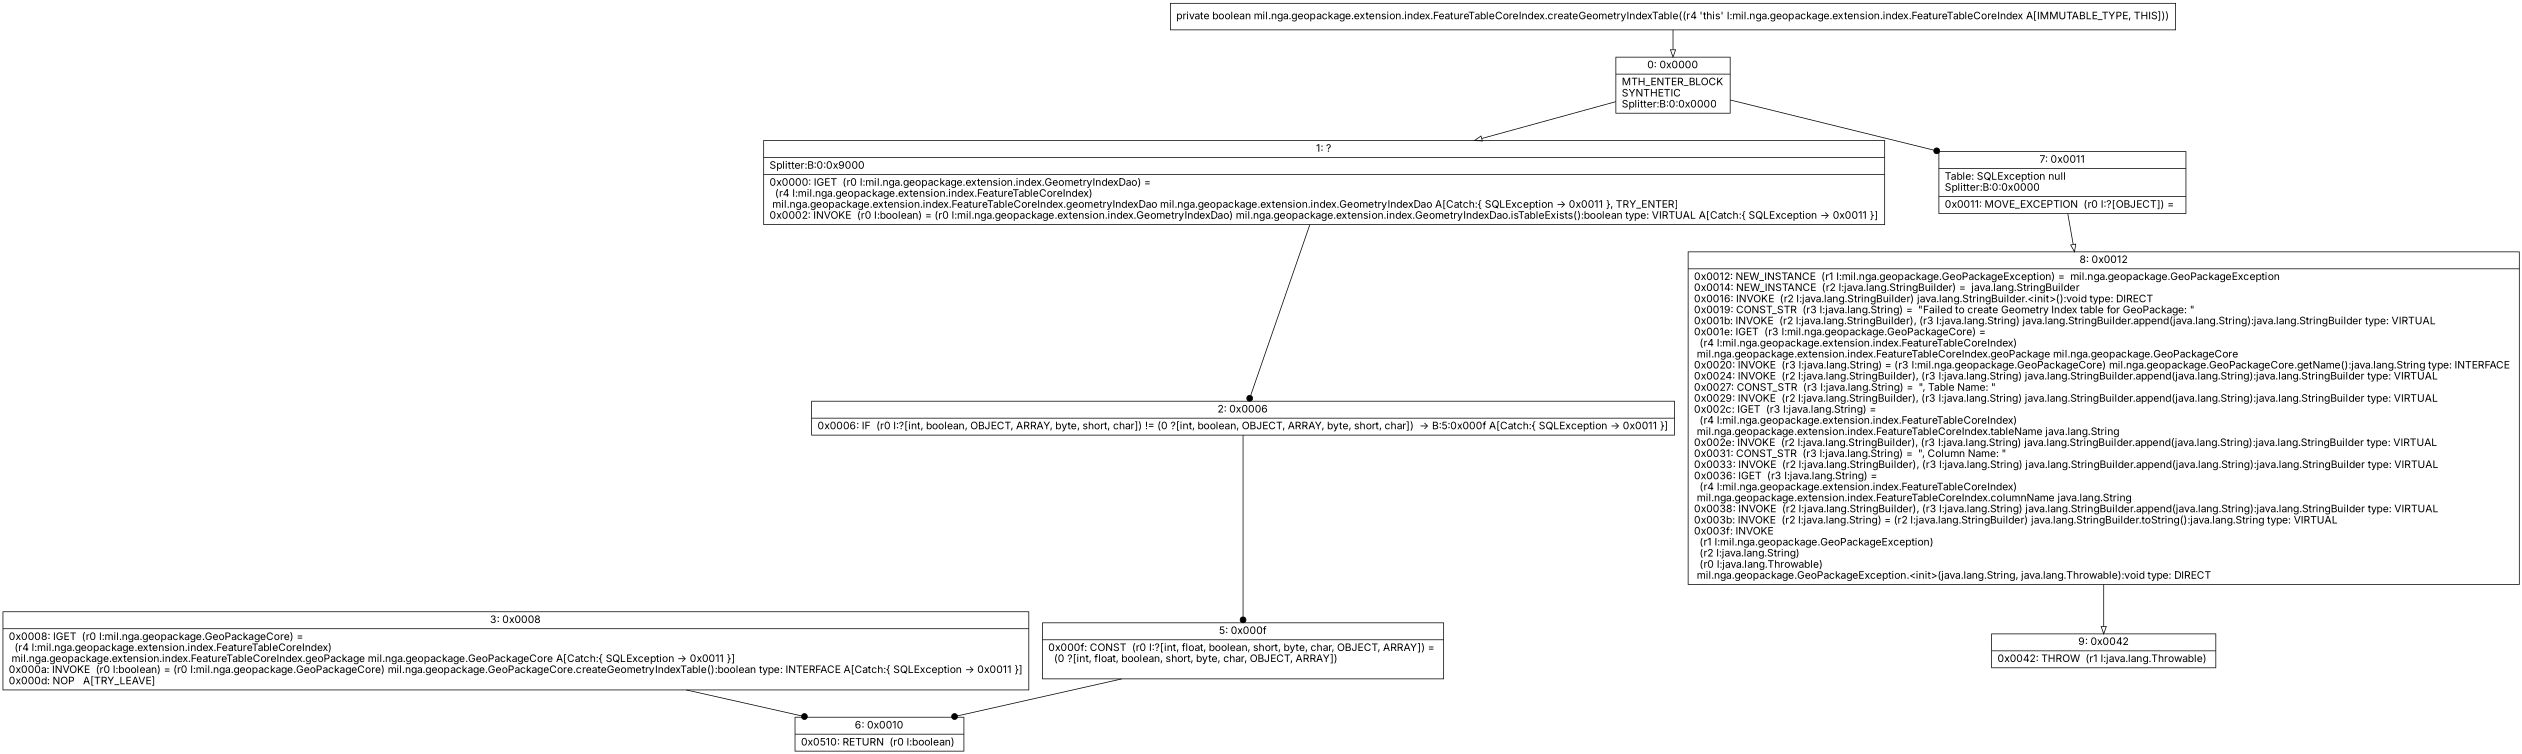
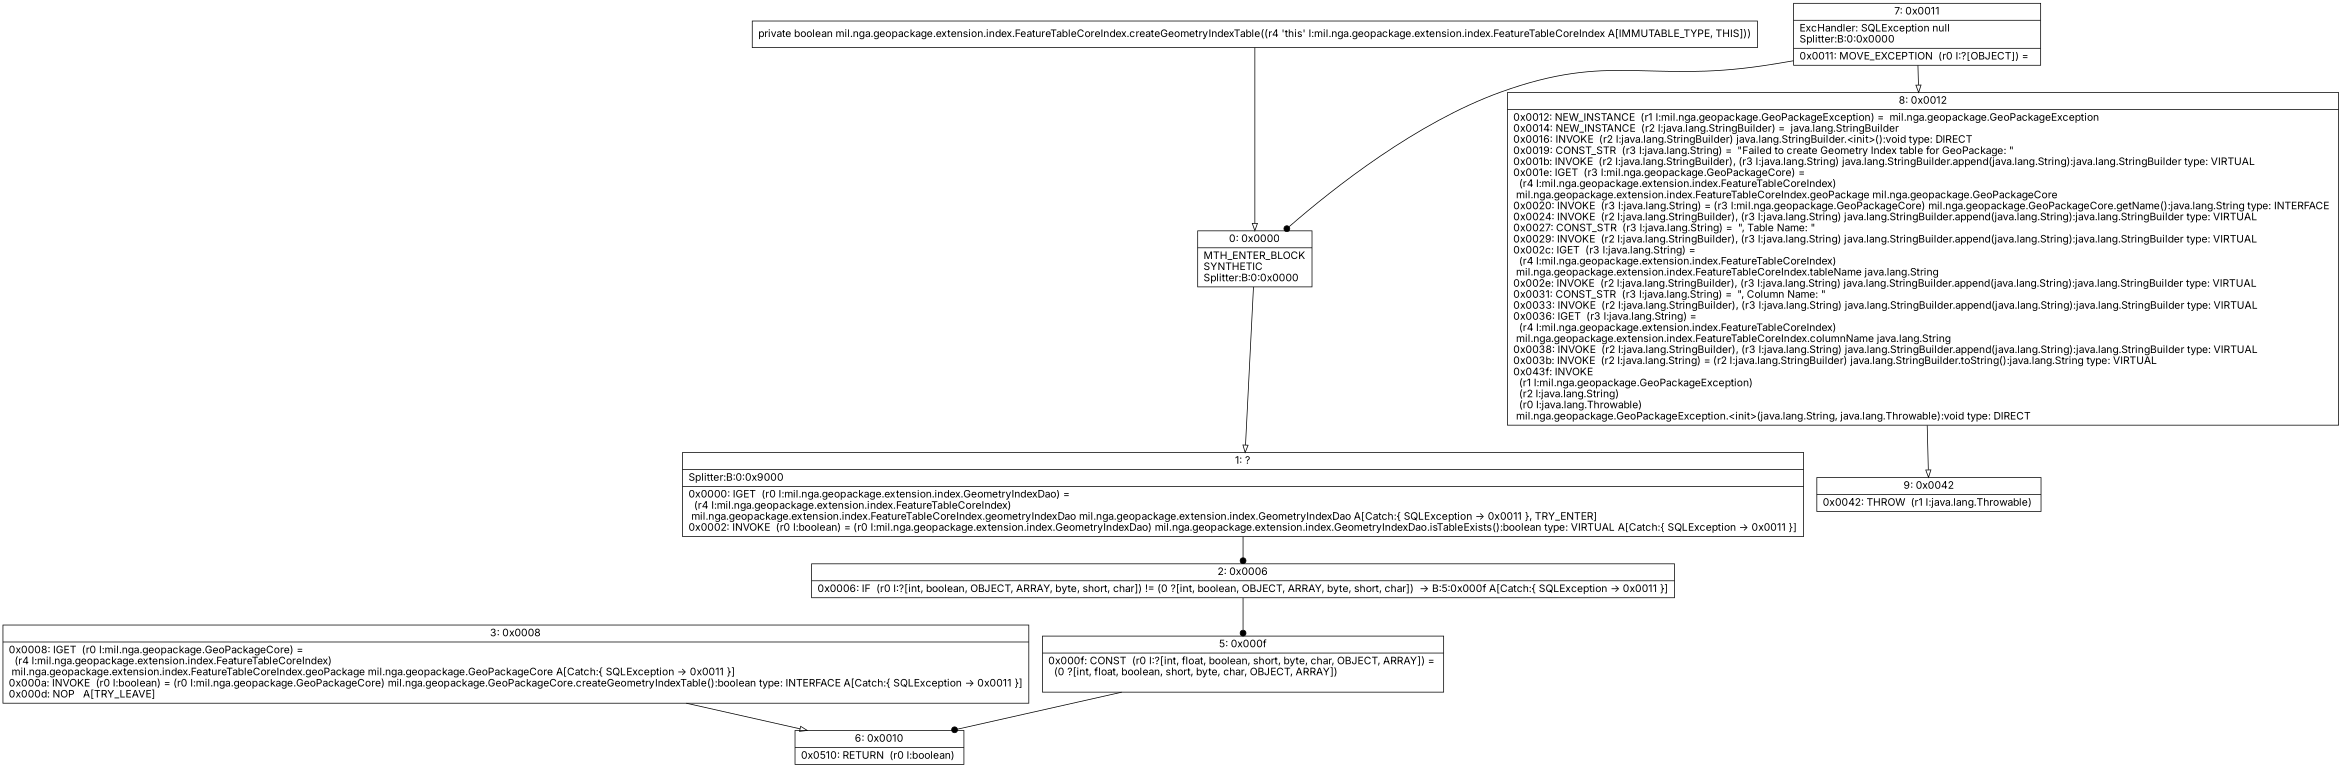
edge "0: 0x0000" -> "7: 0x0011": reversed
node "7: 0x0011": text "Table: SQLException null" -> "ExcHandler: SQLException null"
node "8: 0x0012": text "0x003f: INVOKE" -> "0x043f: INVOKE"
edge "3: 0x0008" -> "6: 0x0010": arrowhead dot -> onormal
